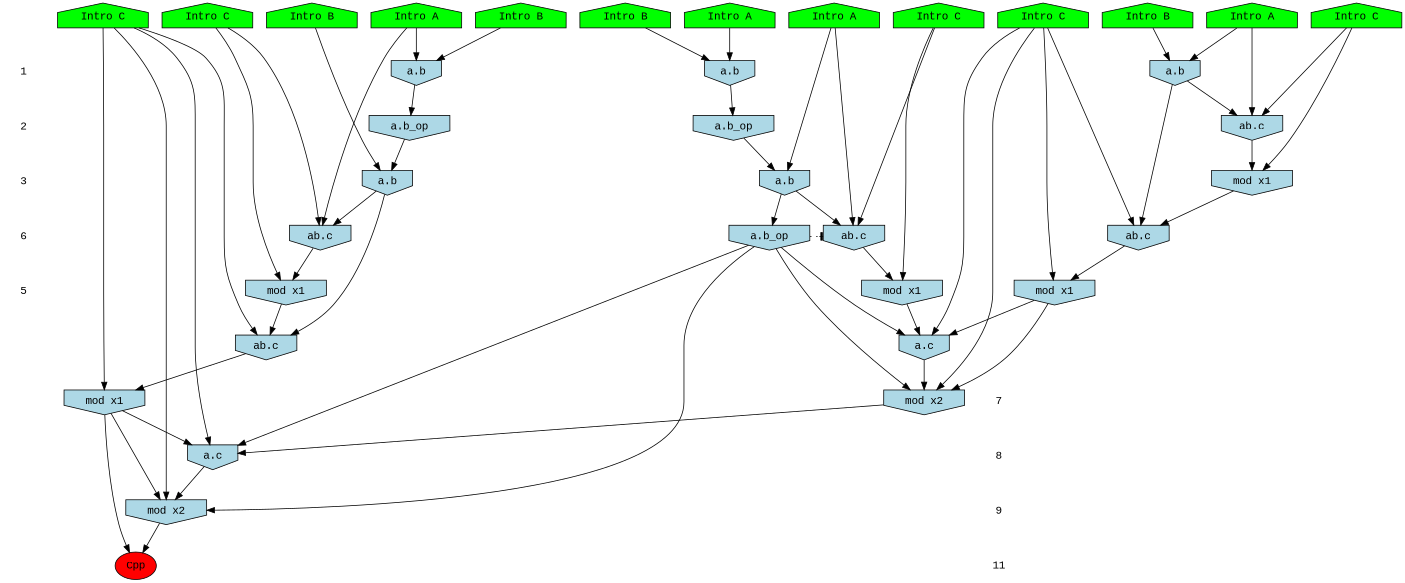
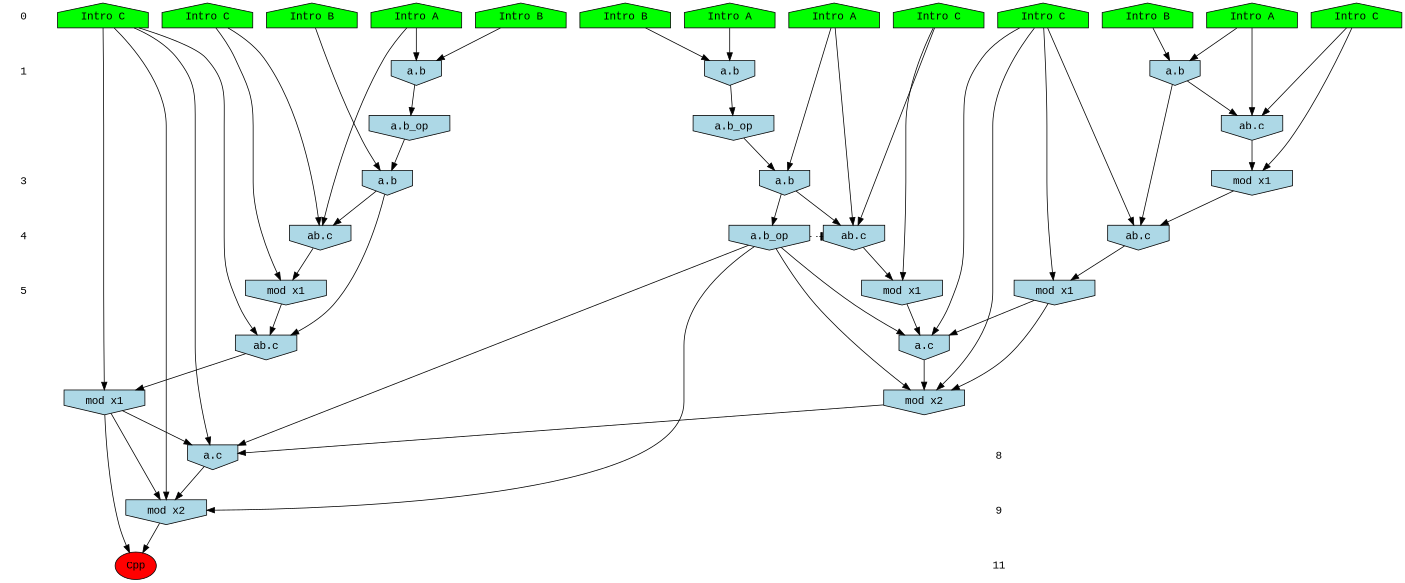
node "0": added
node "2": removed
node "6": label "6" -> "4"
node "7": removed
